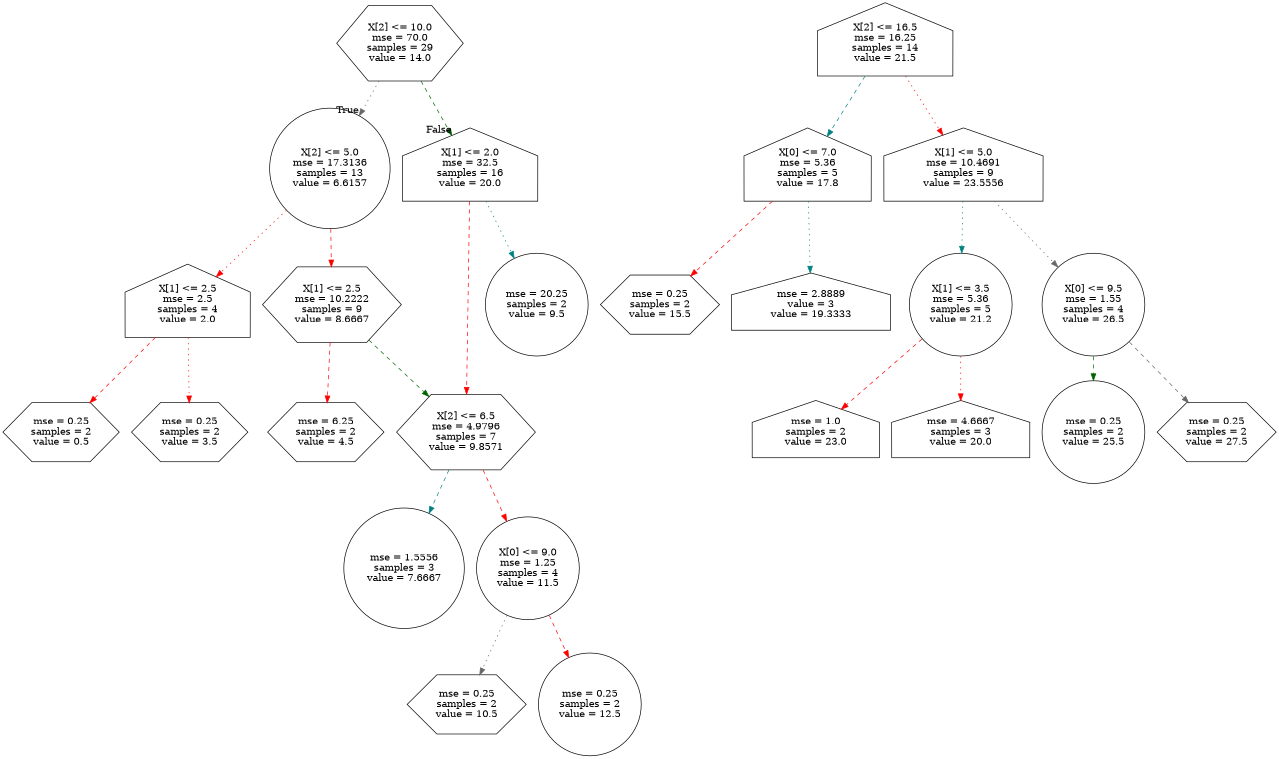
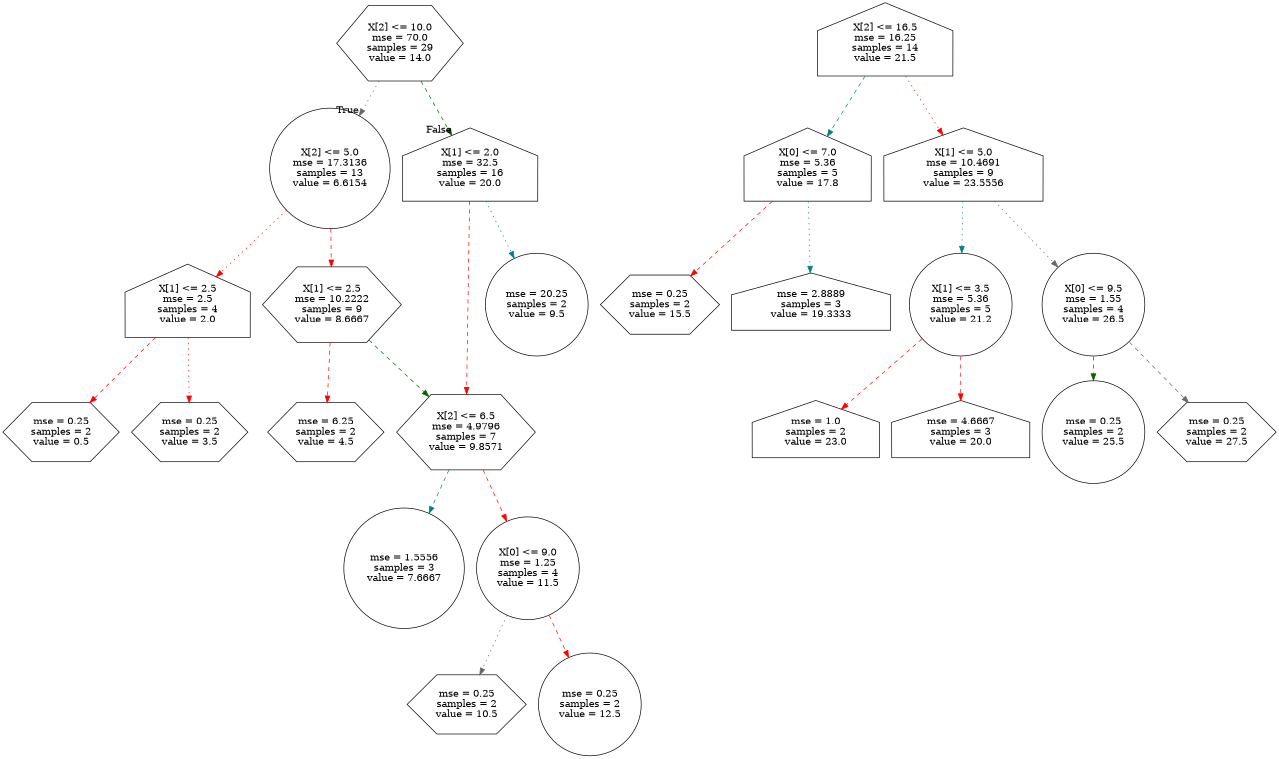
node "X[2] <= 5.0 mse = 17.3136 samples = 13 value = 6.6157": label "X[2] <= 5.0 mse = 17.3136 samples = 13 value = 6.6157" -> "X[2] <= 5.0 mse = 17.3136 samples = 13 value = 6.6154"
node "mse = 2.8889 value = 3 value = 19.3333": label "mse = 2.8889 value = 3 value = 19.3333" -> "mse = 2.8889 samples = 3 value = 19.3333"
edge "X[1] <= 3.5 mse = 5.36 samples = 5 value = 21.2" -> "mse = 4.6667 samples = 3 value = 20.0": style dotted -> dashed
